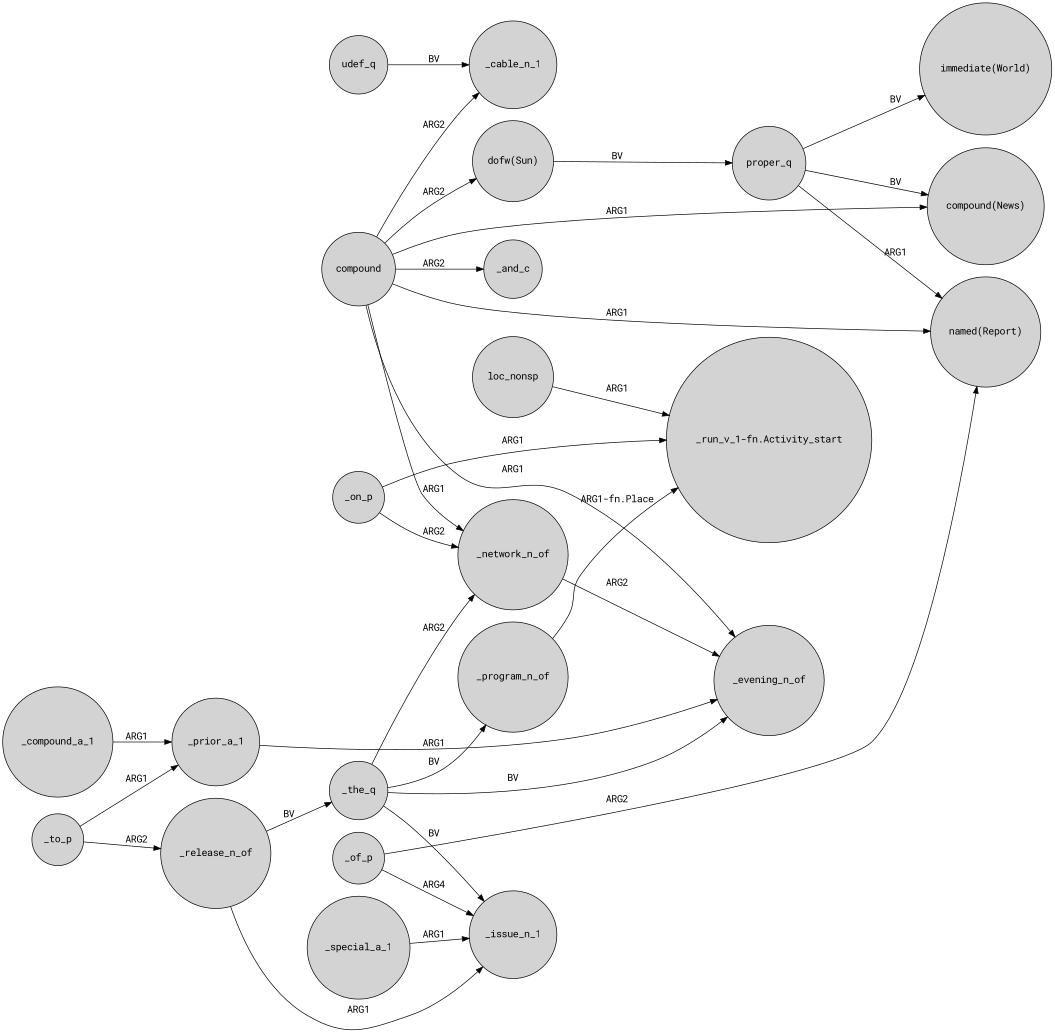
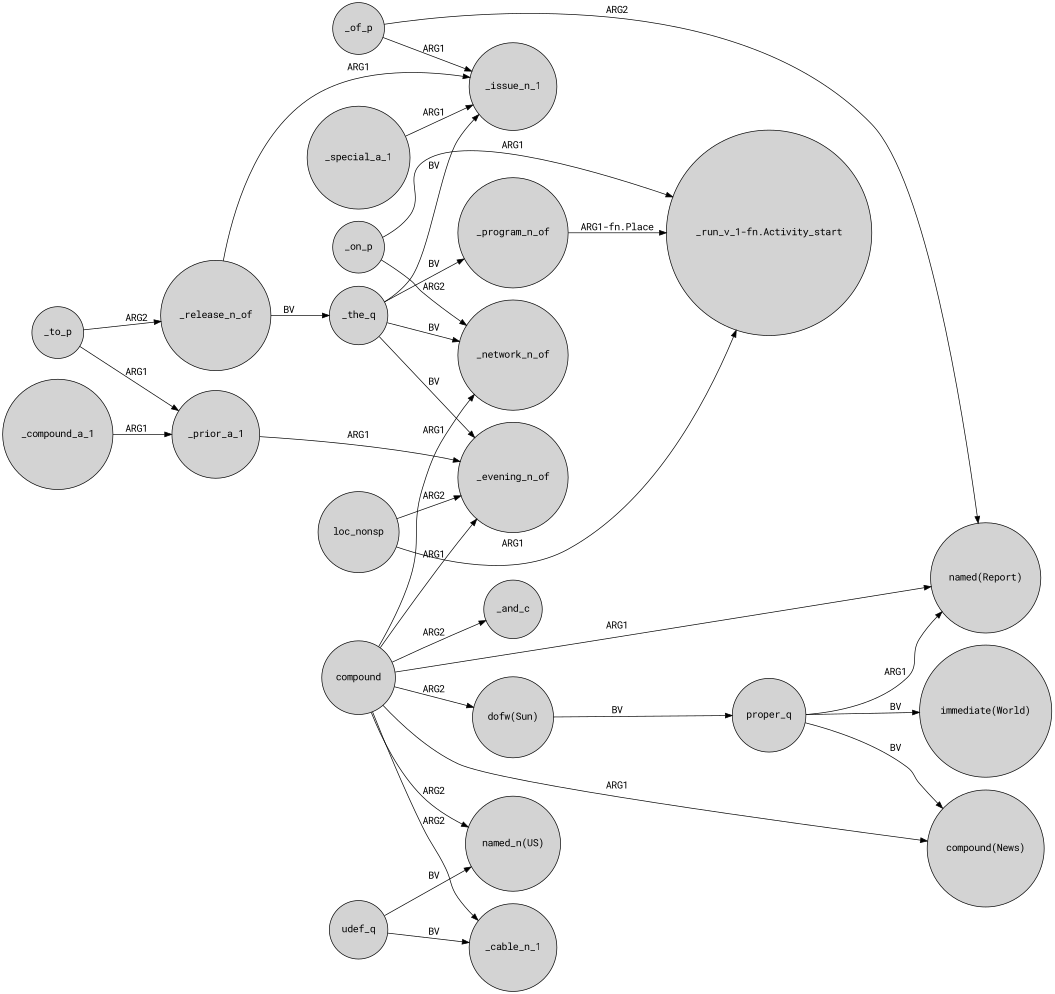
edge "_network_n_of" -> "_evening_n_of": now "loc_nonsp" -> "_evening_n_of"
edge "_the_q" -> "_network_n_of": label "ARG2" -> "BV"
node "named_n(US)": added
edge "_of_p" -> "_issue_n_1": label "ARG4" -> "ARG1"
